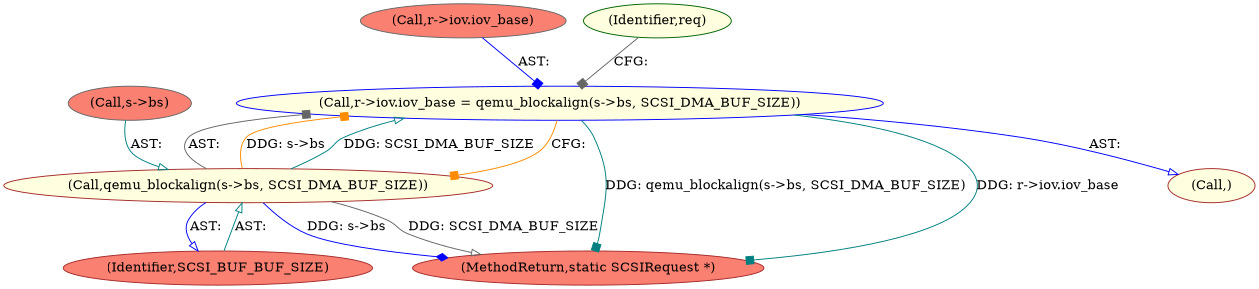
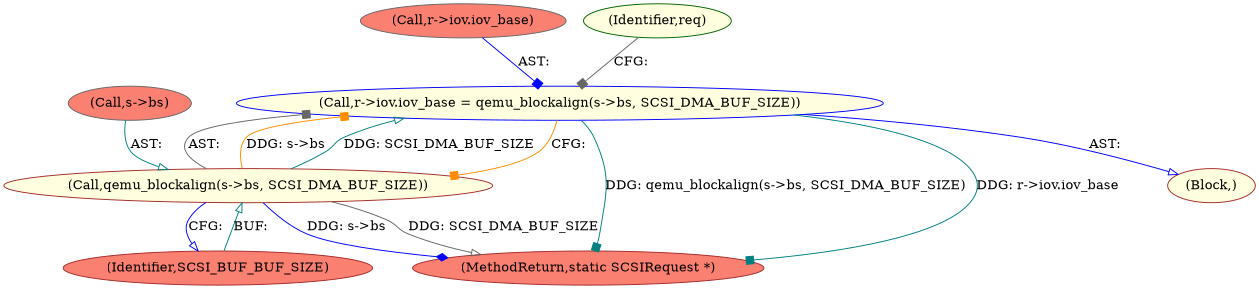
node "(Call,)": label "(Call,)" -> "(Block,)"
edge "(Call,qemu_blockalign(s->bs, SCSI_DMA_BUF_SIZE))" -> "(Identifier,SCSI_BUF_BUF_SIZE)": label "AST: " -> "CFG: "
edge "(Identifier,SCSI_BUF_BUF_SIZE)" -> "(Call,qemu_blockalign(s->bs, SCSI_DMA_BUF_SIZE))": label "AST: " -> "BUF: "
